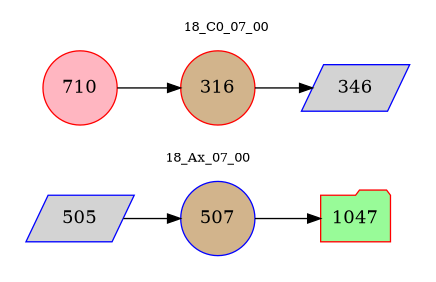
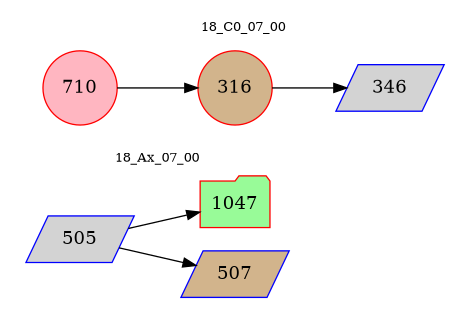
node "507": shape circle -> parallelogram
edge "507" -> "1047": now "505" -> "1047"
